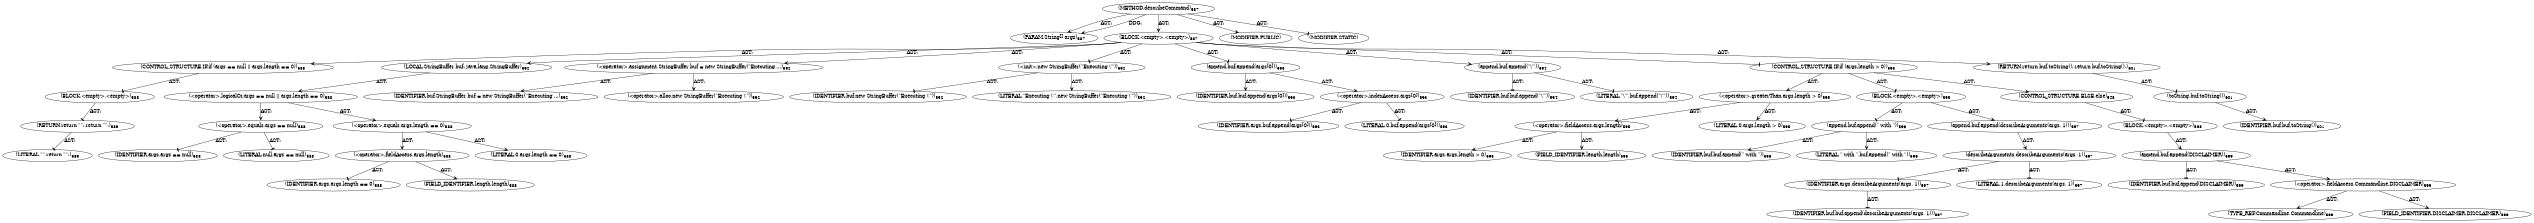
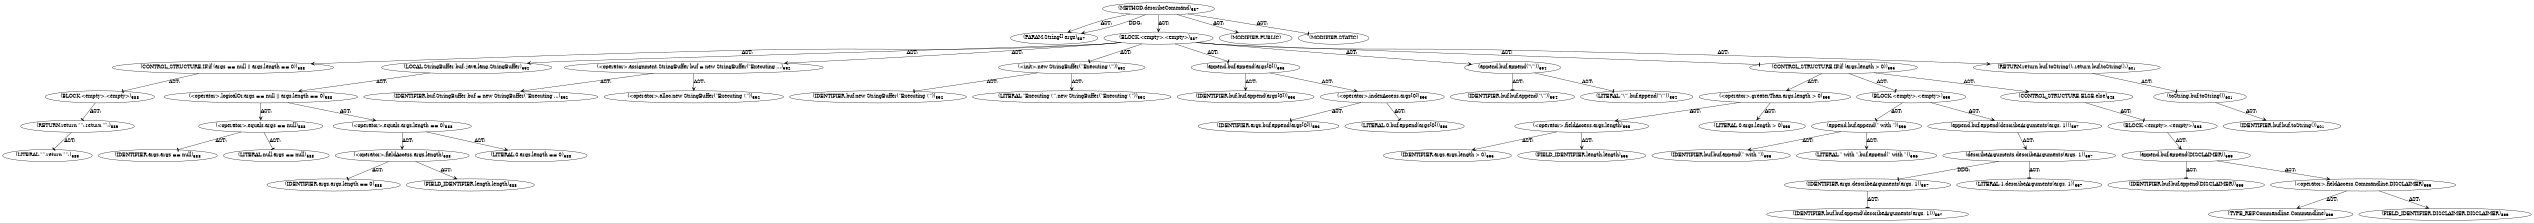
edge "(describeArguments,describeArguments(args, 1))" -> "(IDENTIFIER,args,describeArguments(args, 1))": label "AST: " -> "DDG: "
